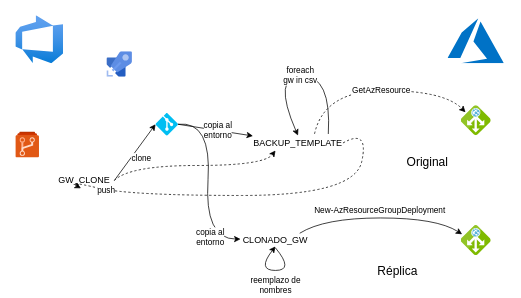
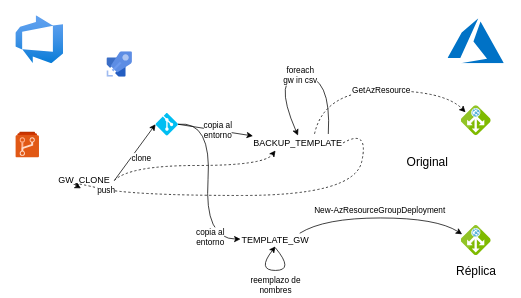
node "CLONADO_GW": label "CLONADO_GW" -> "TEMPLATE_GW"
node "Réplica": moved (398, 270) -> (476, 270)
